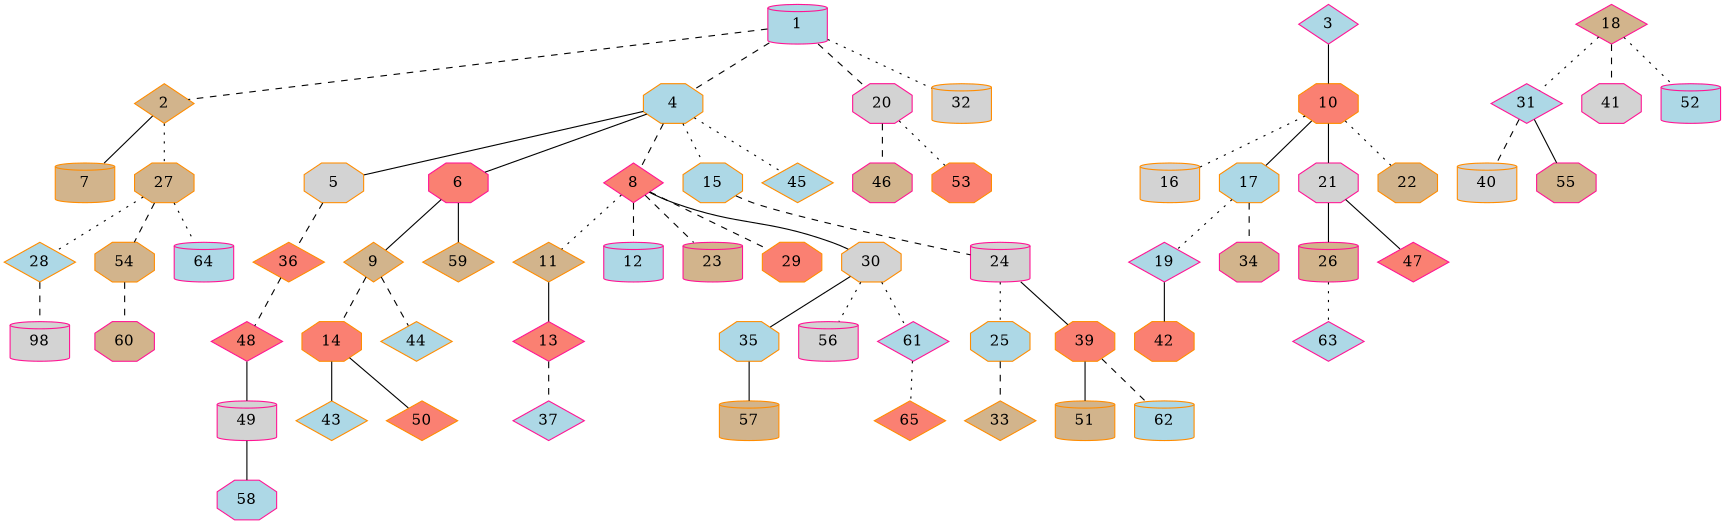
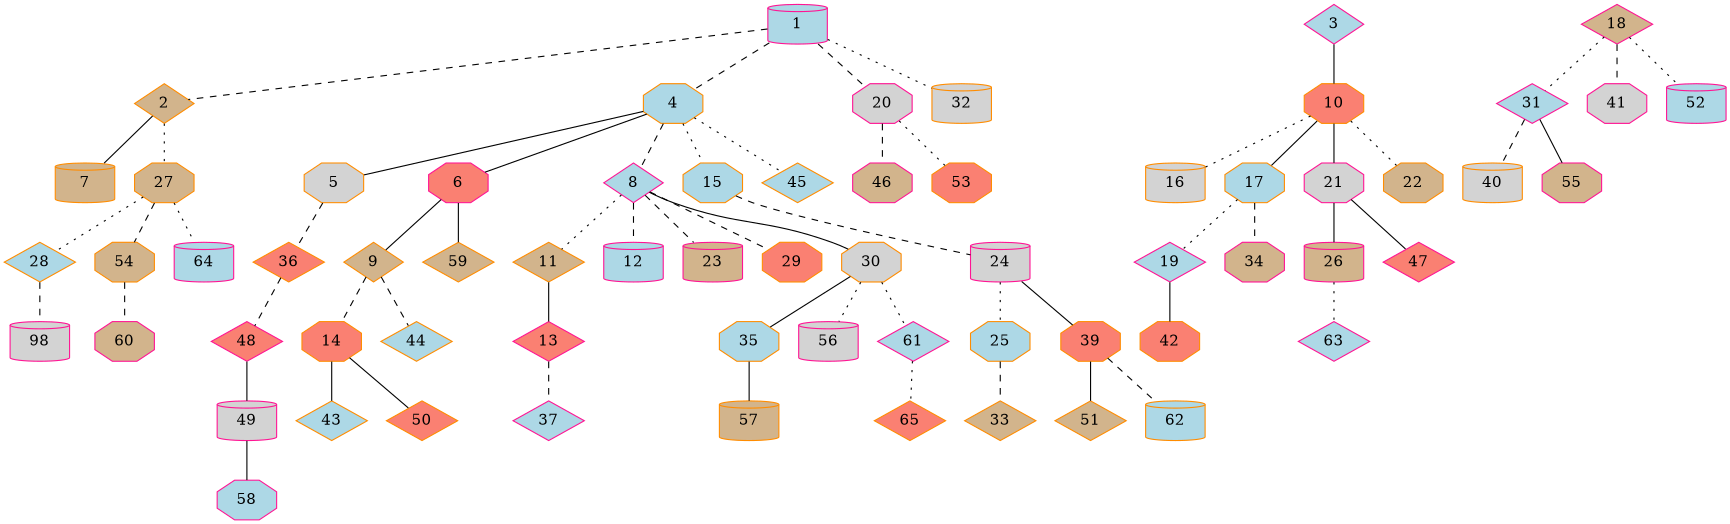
node "8": fillcolor salmon -> lightblue
node "51": shape cylinder -> diamond
